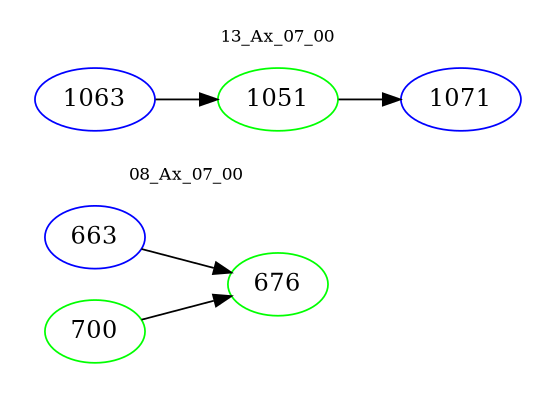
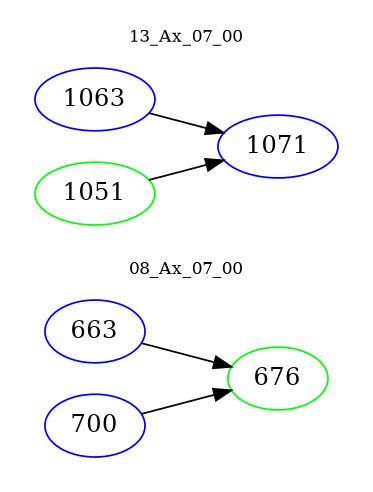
edge "1063" -> "1051": now "1063" -> "1071"
node "700": color green -> blue
